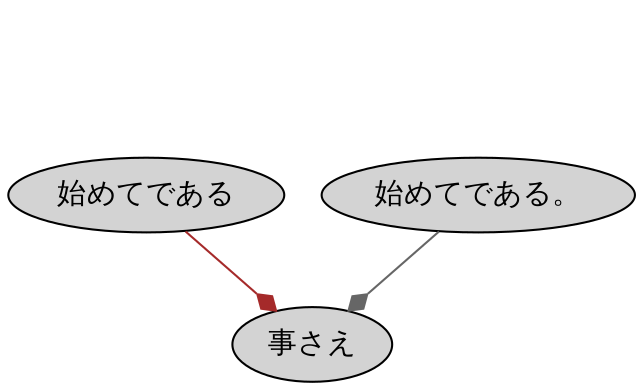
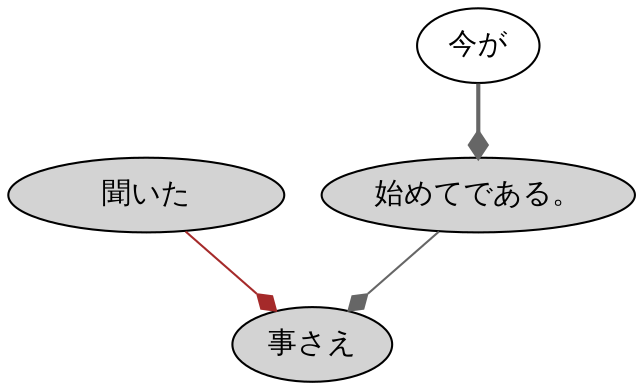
node "今が": added
node "始めてである": label "始めてである" -> "聞いた"
